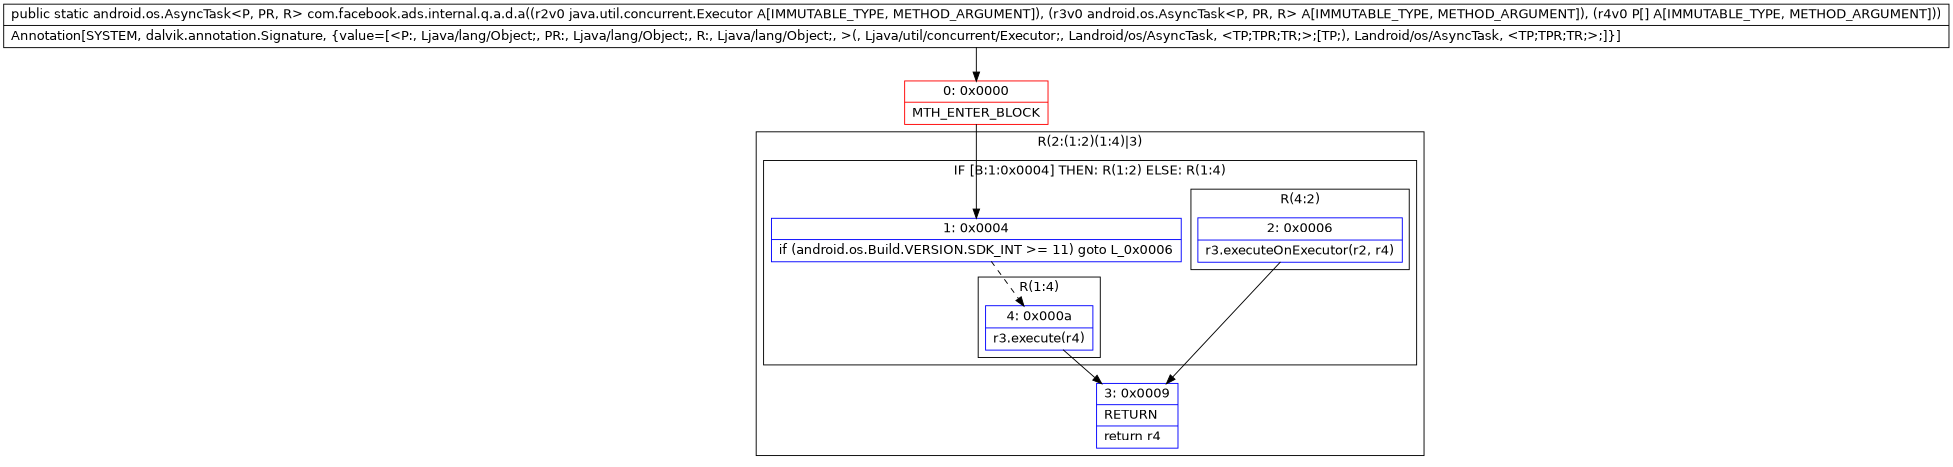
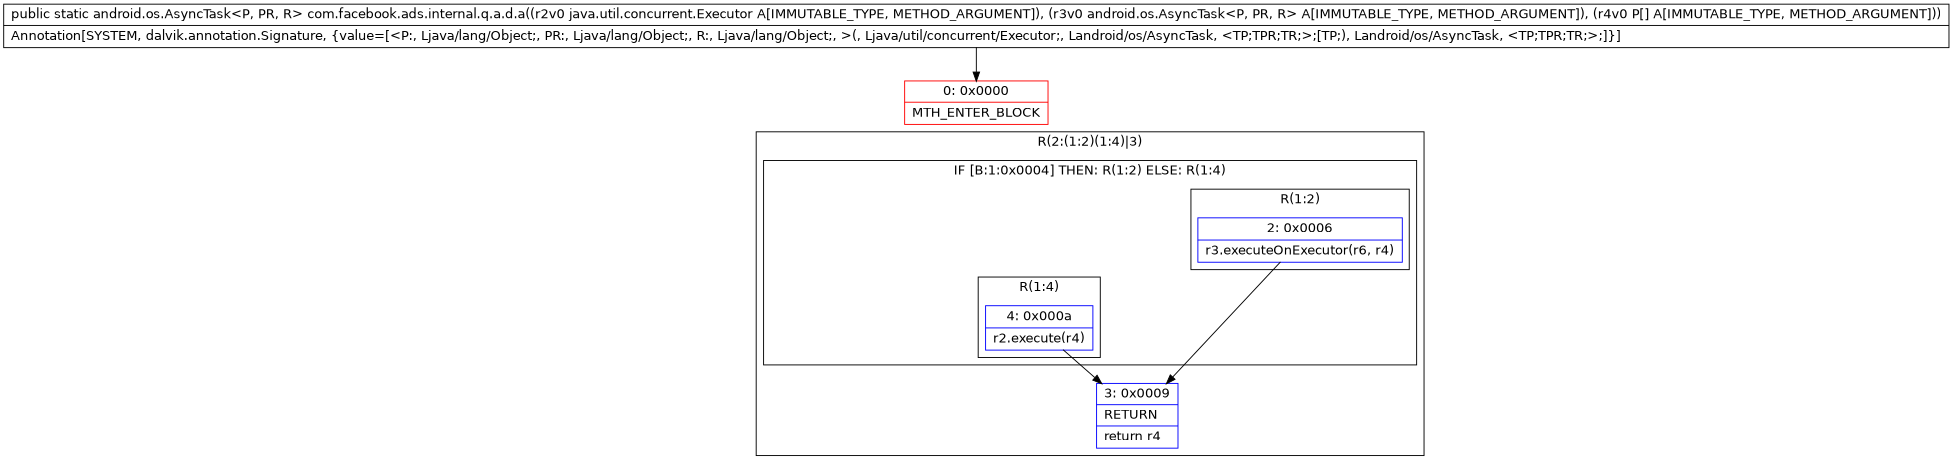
cluster "R(4:2)": label "R(4:2)" -> "R(1:2)"
node "1: 0x0004": removed
node "2: 0x0006": text "r3.executeOnExecutor(r2, r4)" -> "r3.executeOnExecutor(r6, r4)"
node "4: 0x000a": text "r3.execute(r4)" -> "r2.execute(r4)"
